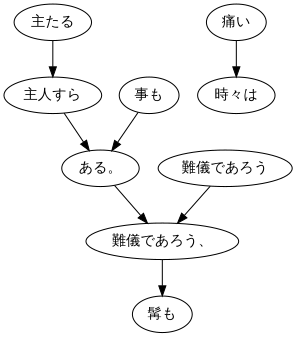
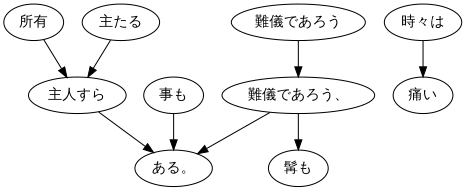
node "所有": added
edge "痛い" -> "時々は": reversed
edge "ある。" -> "難儀であろう、": reversed
